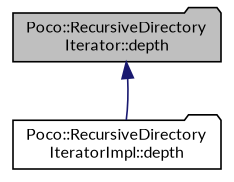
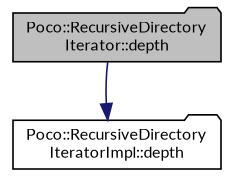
edge "Poco::RecursiveDirectory IteratorImpl::depth" -> "Poco::RecursiveDirectory Iterator::depth": reversed
